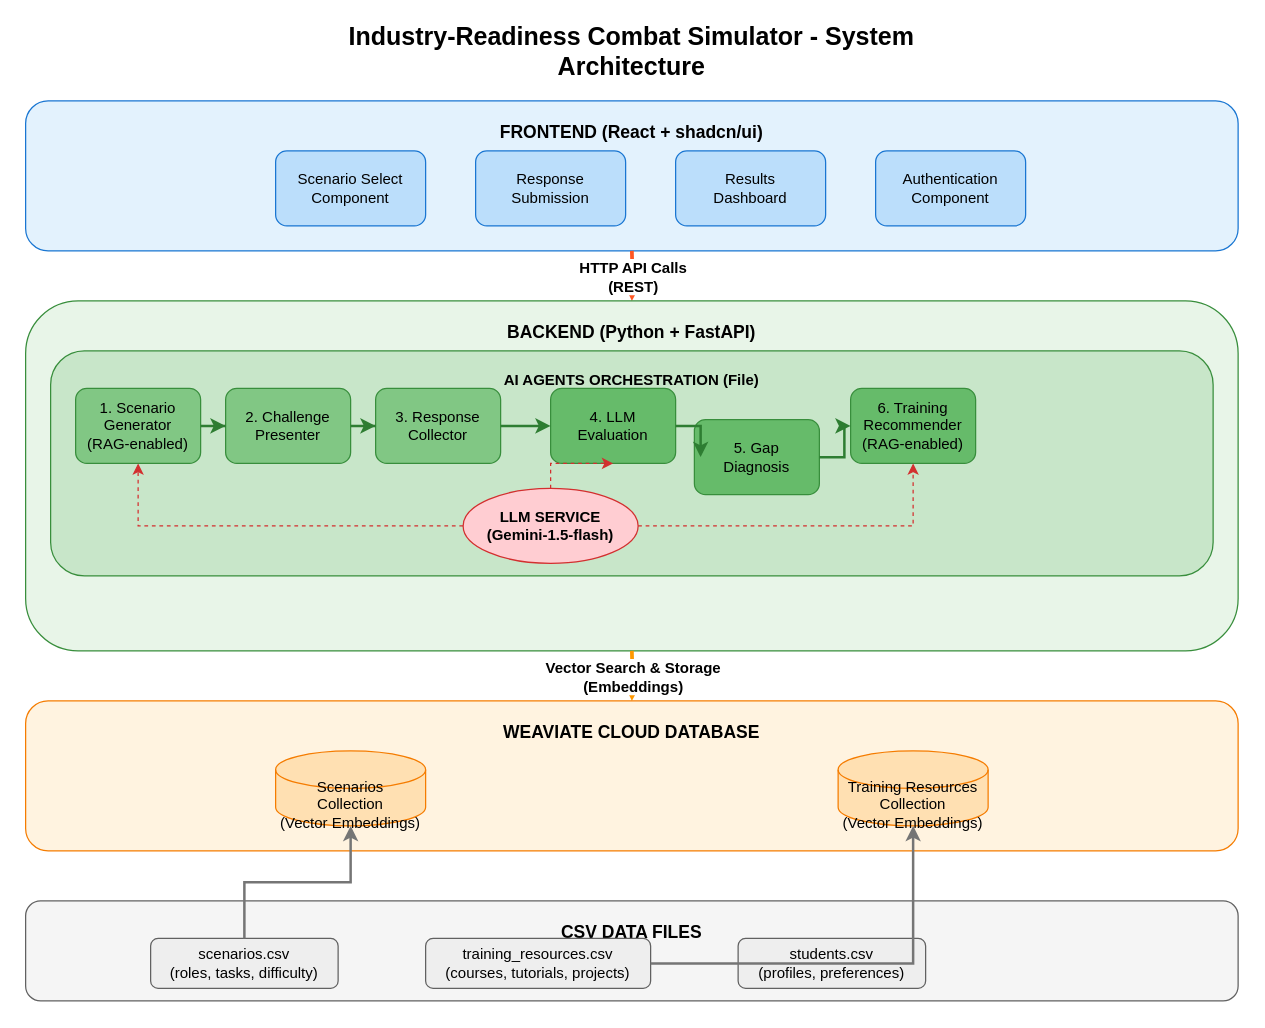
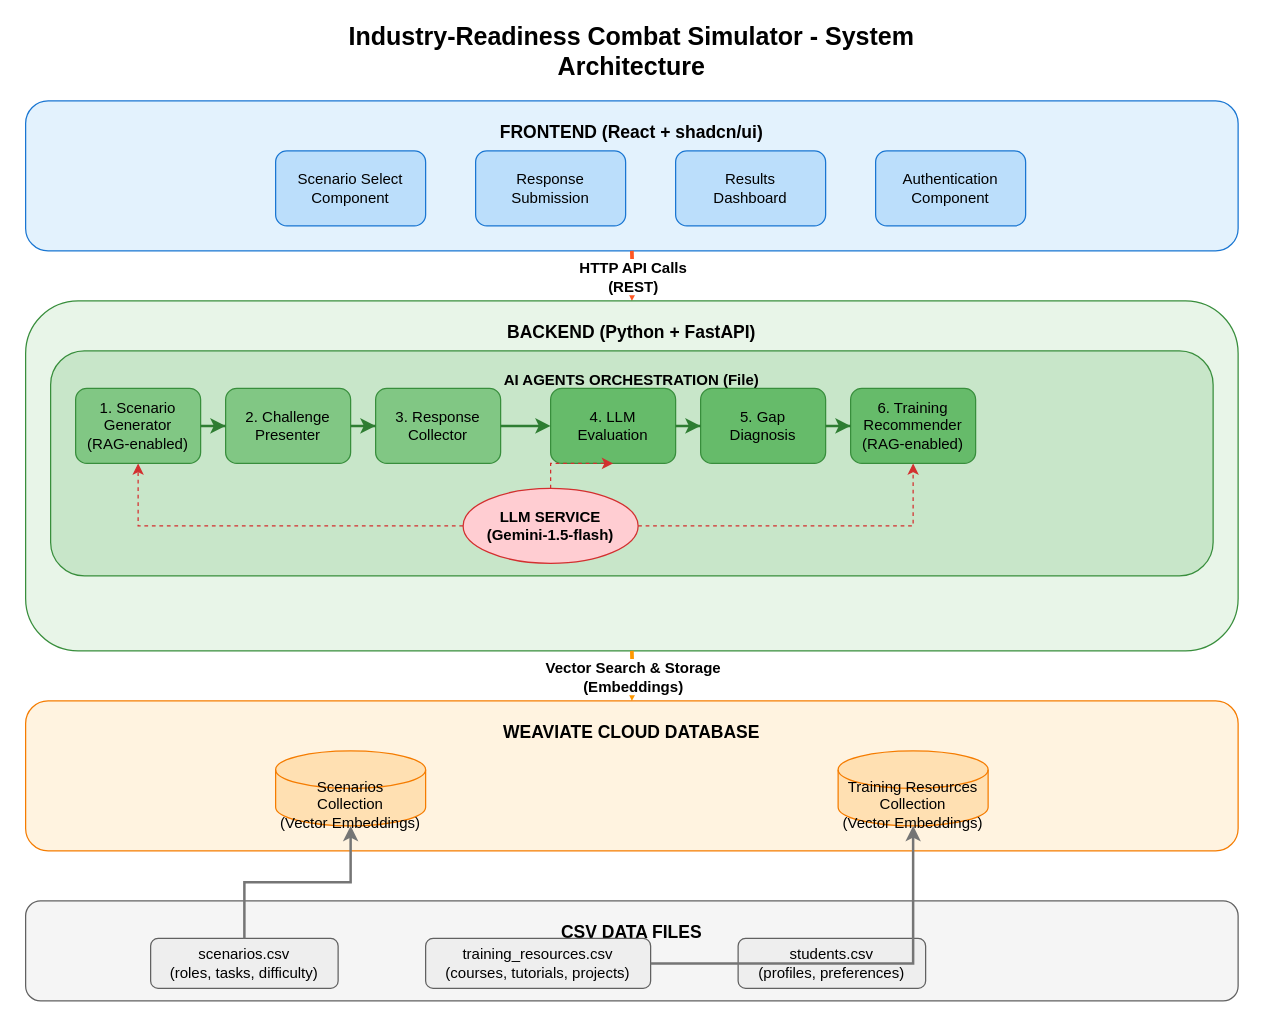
node "5. Gap Diagnosis": moved (757, 457) -> (763, 426)
